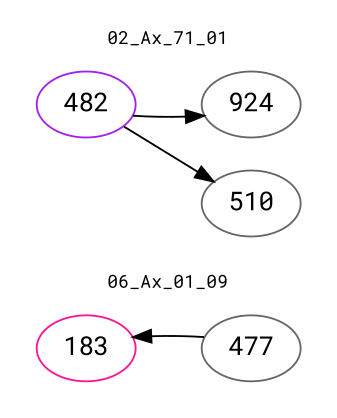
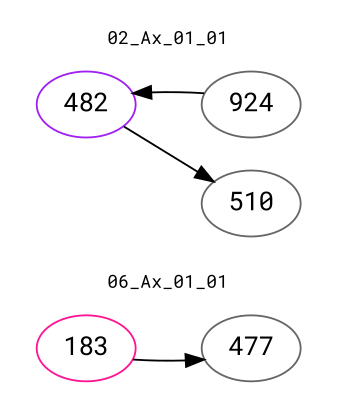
cluster "02_Ax_71_01": label "02_Ax_71_01" -> "02_Ax_01_01"
edge "482" -> "924": reversed
cluster "06_Ax_01_09": label "06_Ax_01_09" -> "06_Ax_01_01"
edge "477" -> "183": reversed
